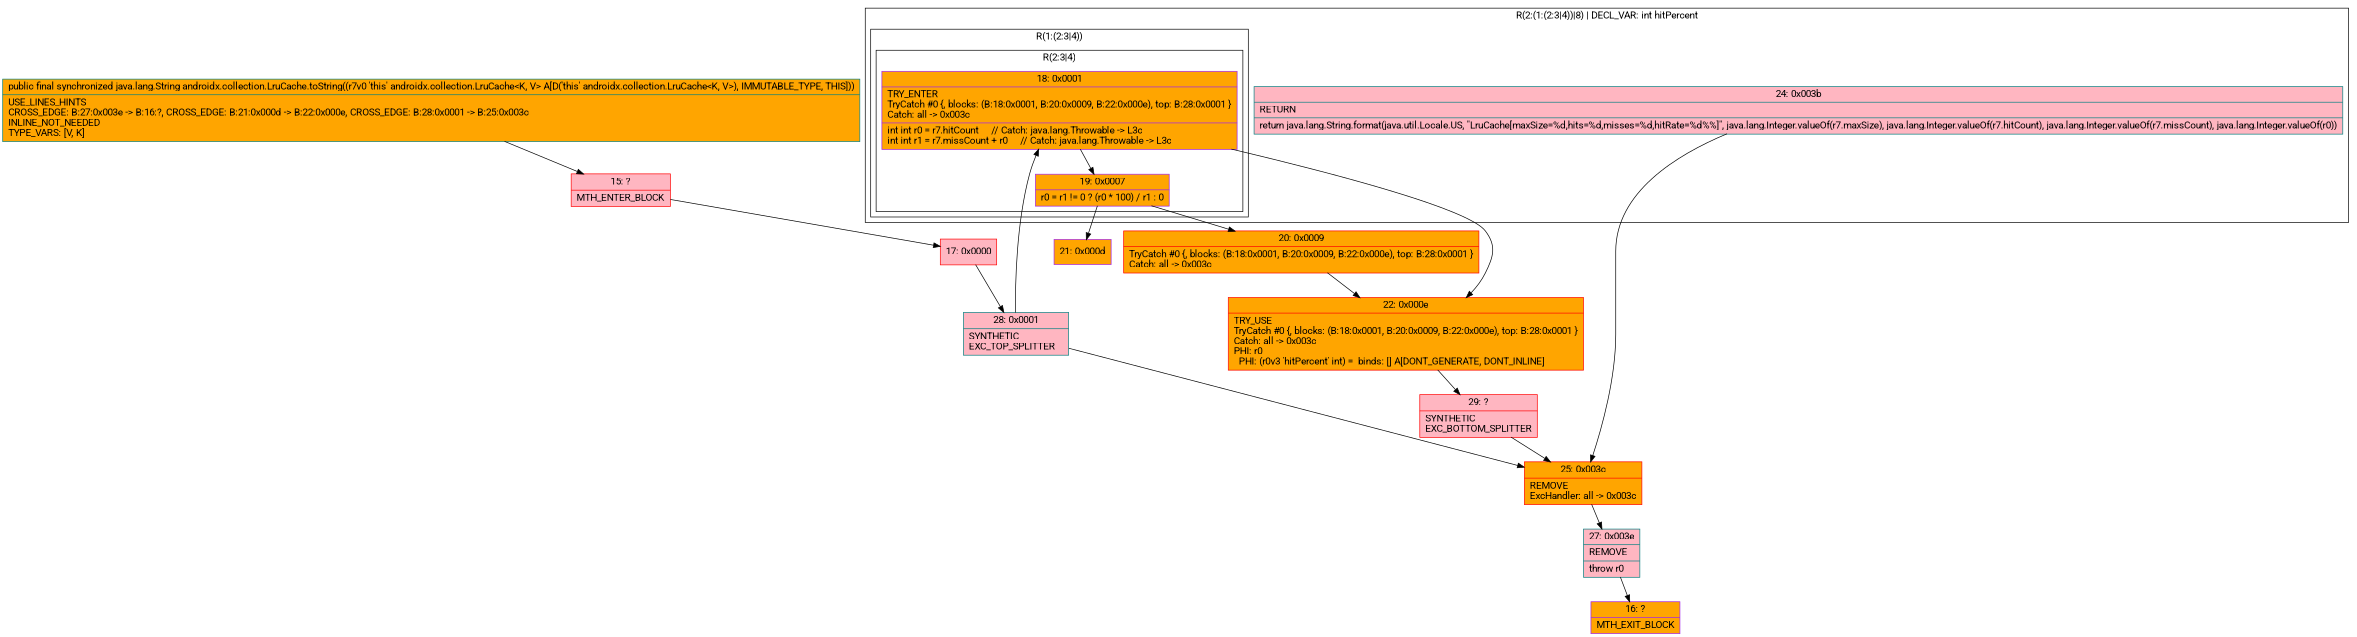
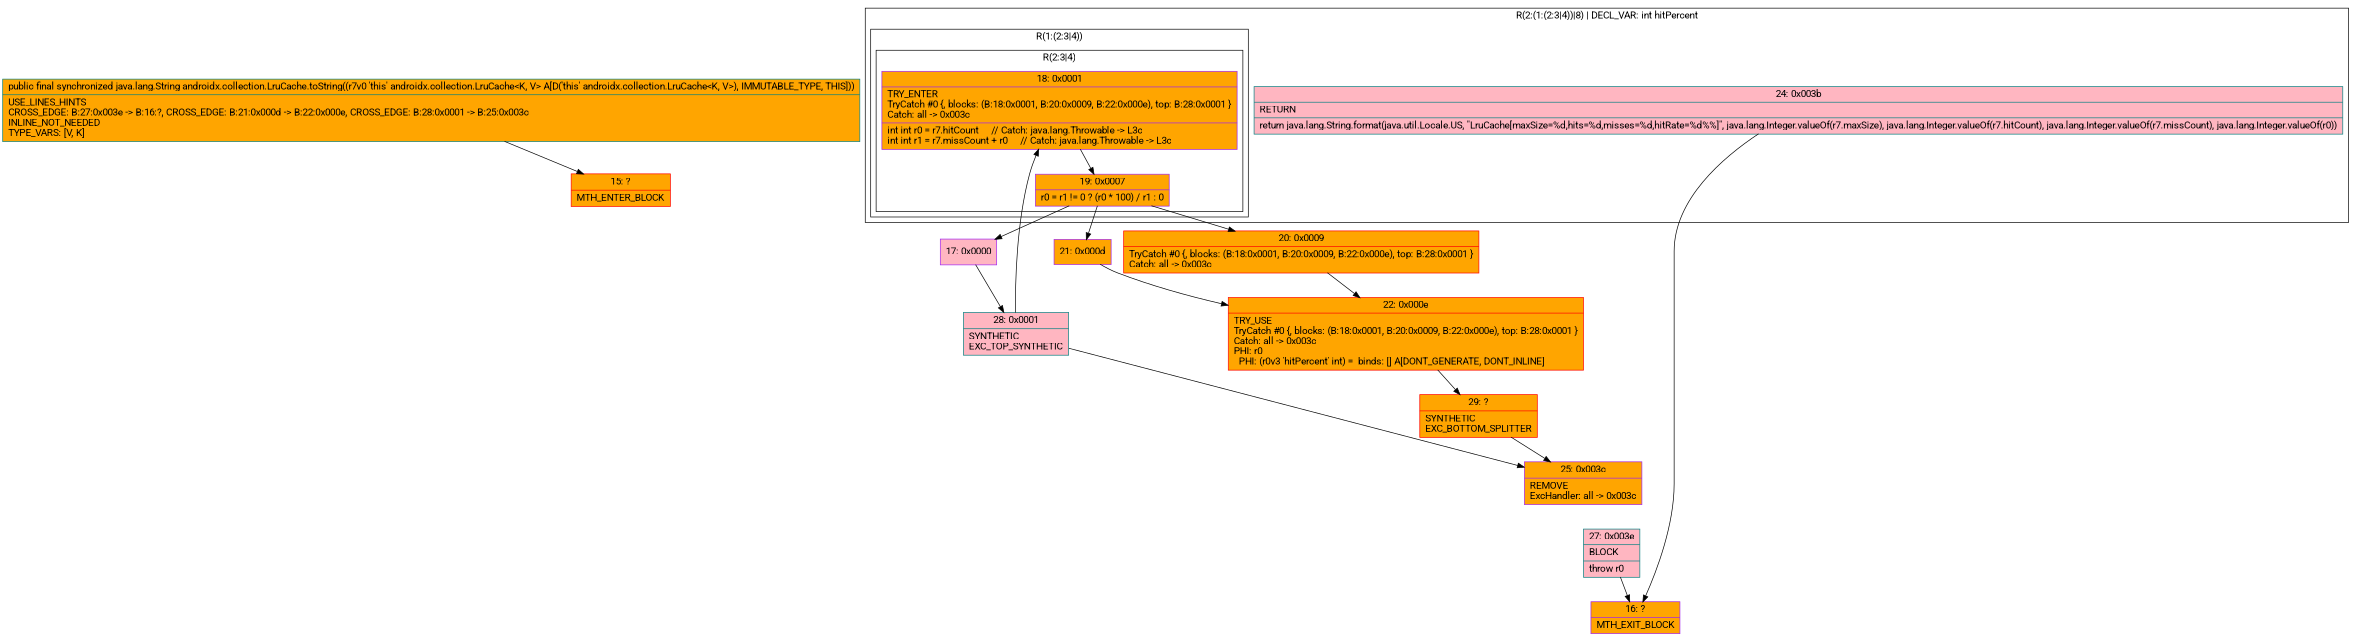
node "15: ?": fillcolor lightpink -> orange
edge "18: 0x0001" -> "22: 0x000e": now "21: 0x000d" -> "22: 0x000e"
edge "15: ?" -> "17: 0x0000": now "19: 0x0007" -> "17: 0x0000"
node "17: 0x0000": color red -> purple
edge "24: 0x003b" -> "25: 0x003c": now "24: 0x003b" -> "16: ?"
node "28: 0x0001": text "EXC_TOP_SPLITTER" -> "EXC_TOP_SYNTHETIC"
node "29: ?": fillcolor lightpink -> orange
node "25: 0x003c": color red -> purple
edge "25: 0x003c" -> "27: 0x003e": removed
node "27: 0x003e": text "REMOVE" -> "BLOCK"
